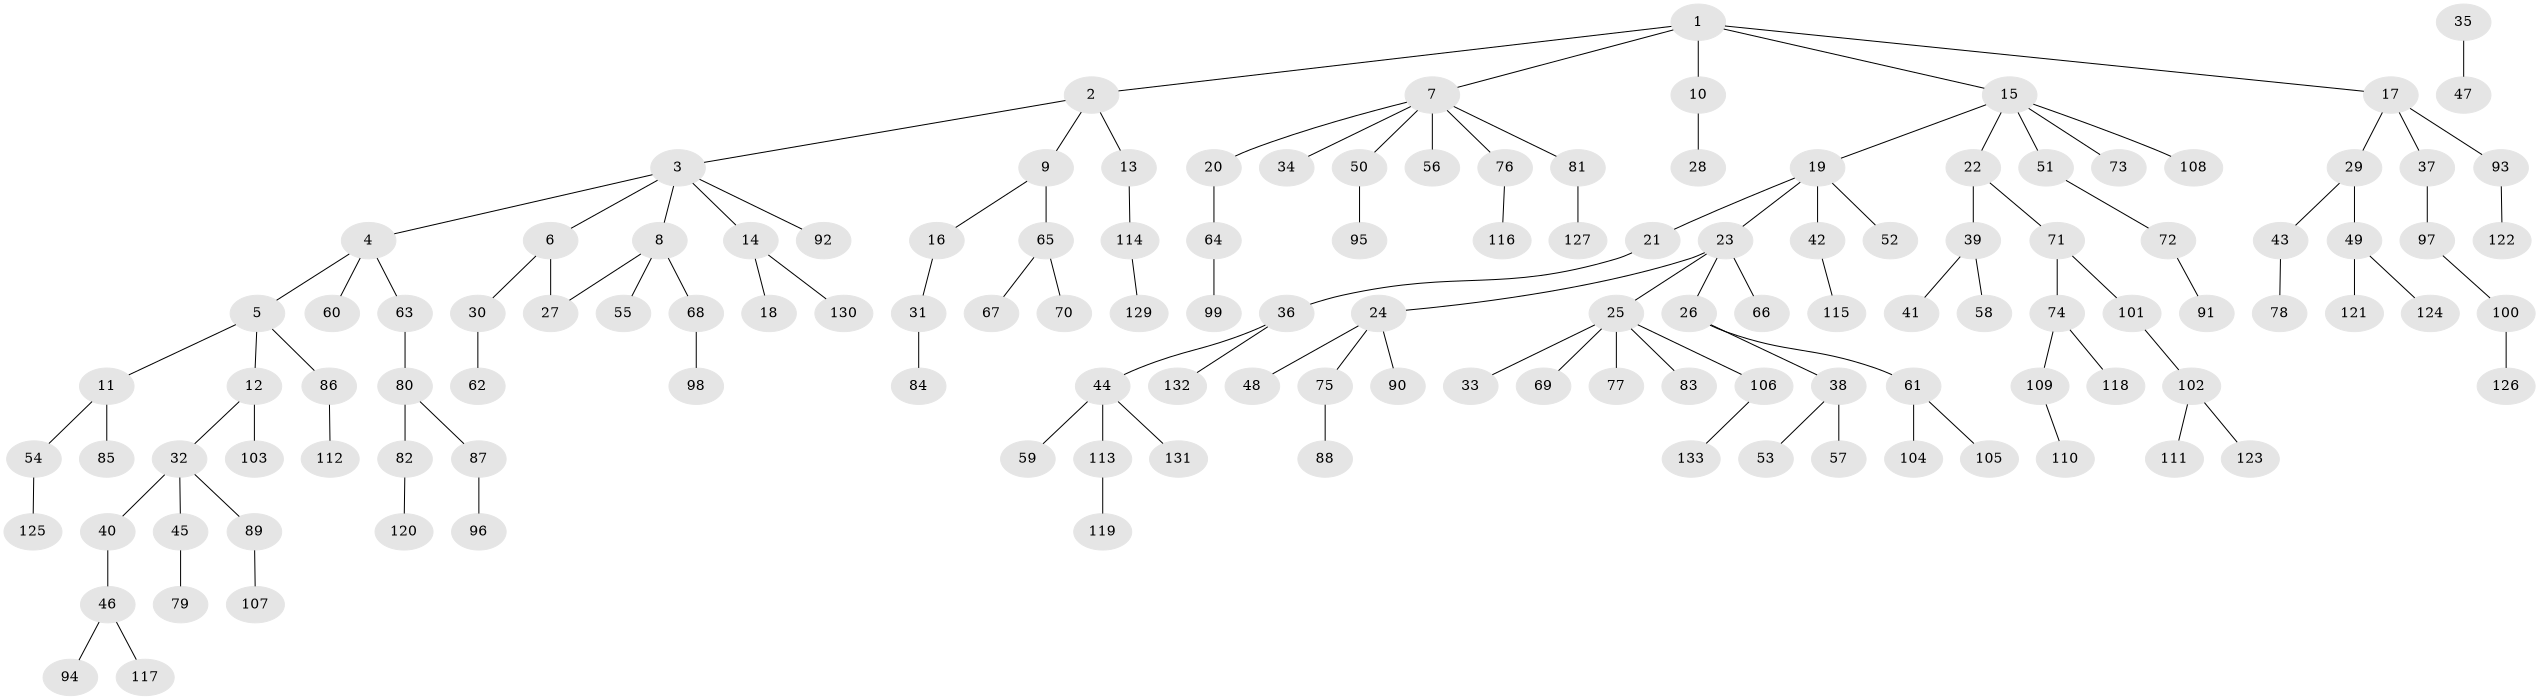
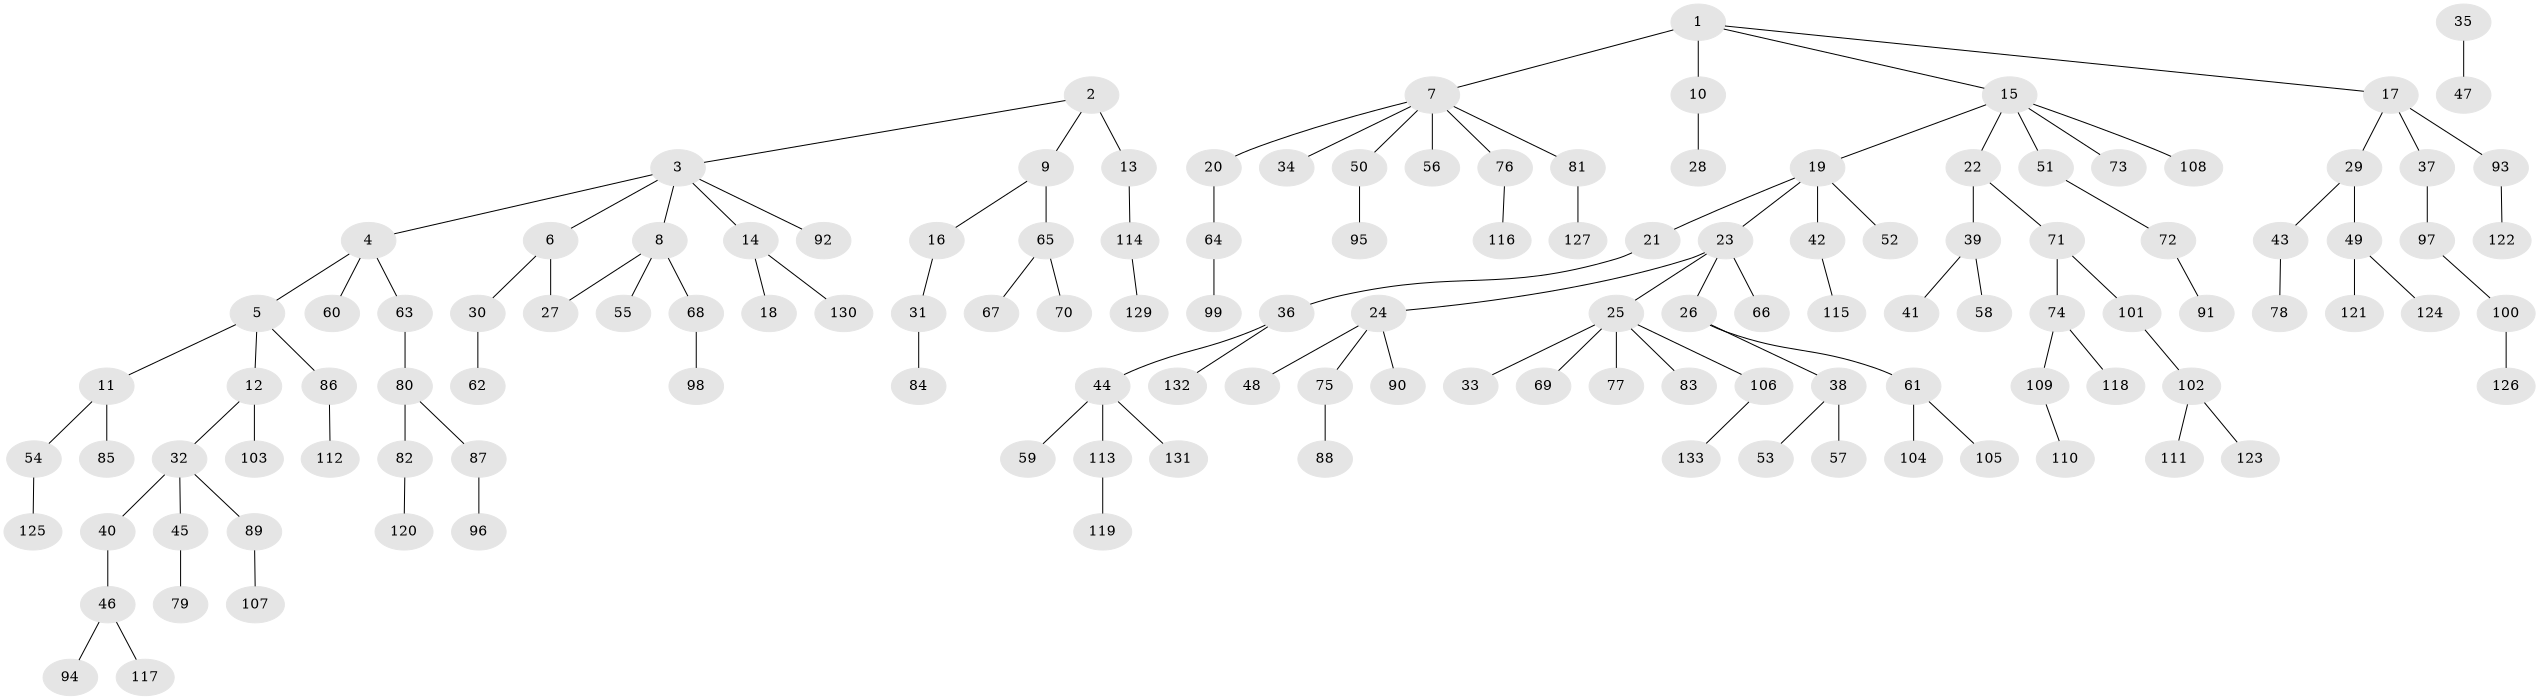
edge "1" -- "2": removed
